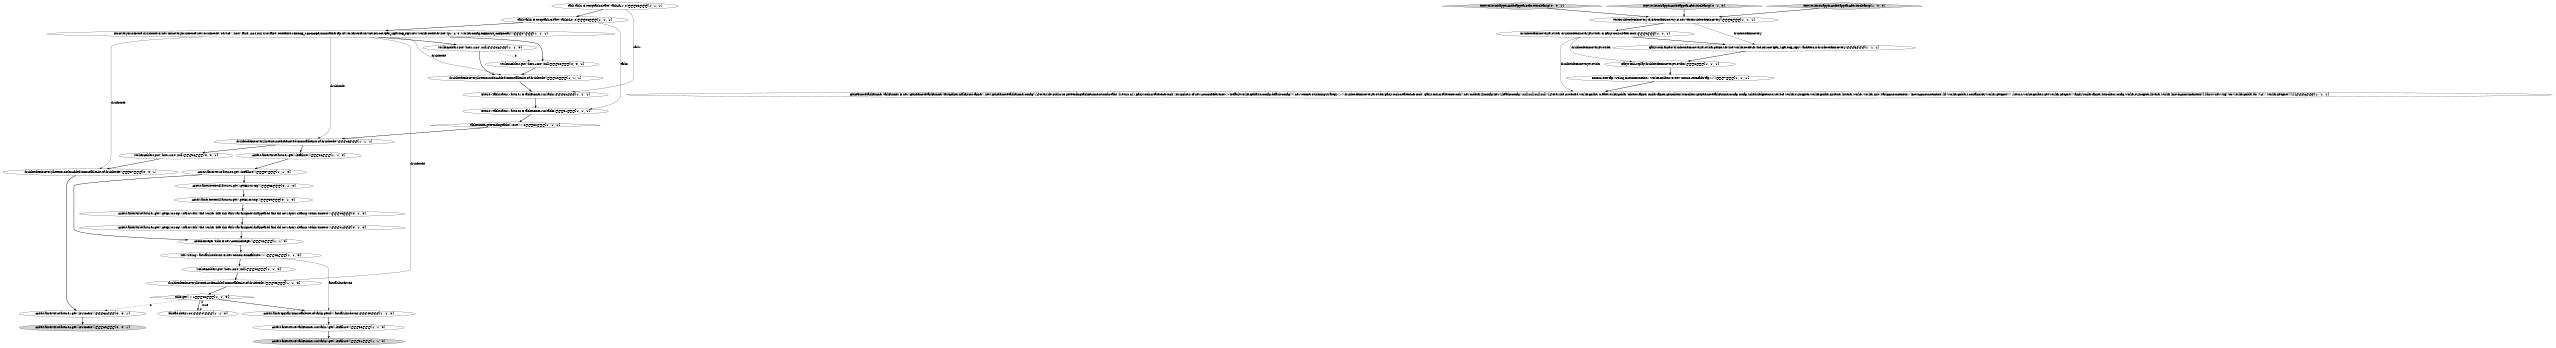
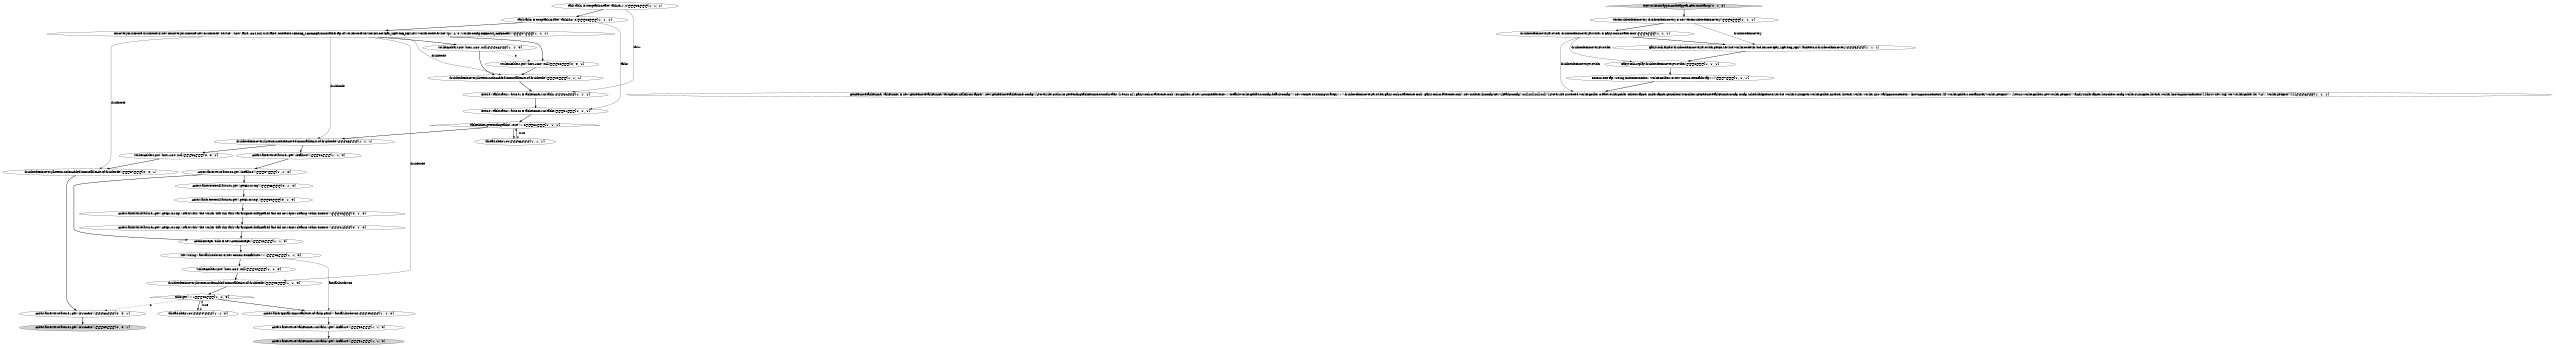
node "testWorkerDisapperAndReappearBeforeItsCleanup['0', '0', '1']": removed
node "testWorkerDisapperAndReappearAfterItsCleanup['1', '0', '0']": removed
node "Thread.sleep(100)@@@33@@@['1', '1', '1']": added
